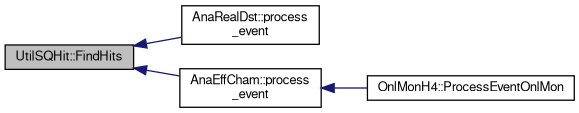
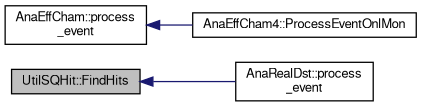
edge "AnaEffCham::process _event" -> "UtilSQHit::FindHits": removed
node "OnlMonH4::ProcessEventOnlMon": label "OnlMonH4::ProcessEventOnlMon" -> "AnaEffCham4::ProcessEventOnlMon"
